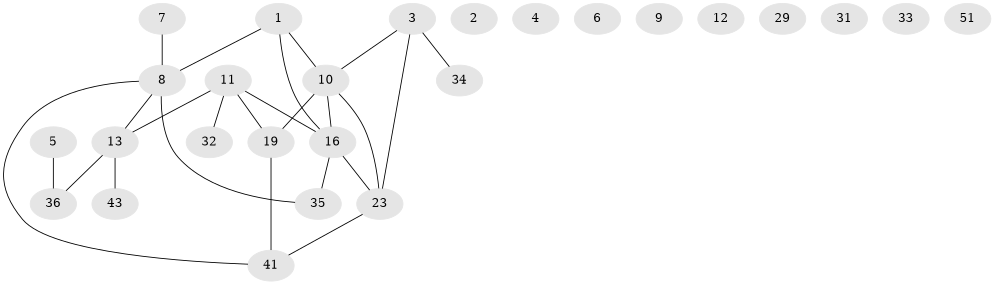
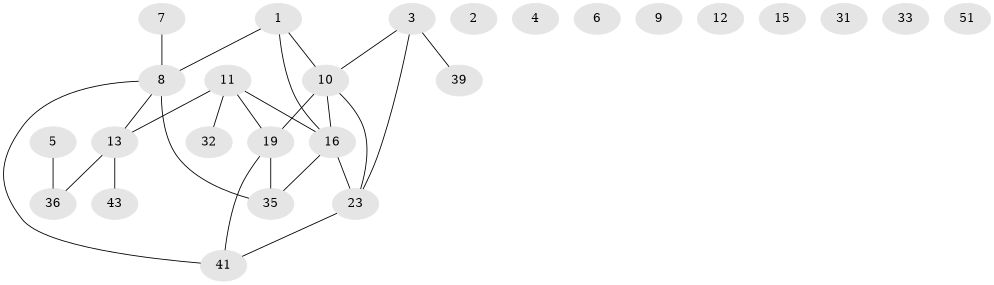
node "15": added
node "29": removed
node "34": label "34" -> "39"
edge "19" -- "35": added
